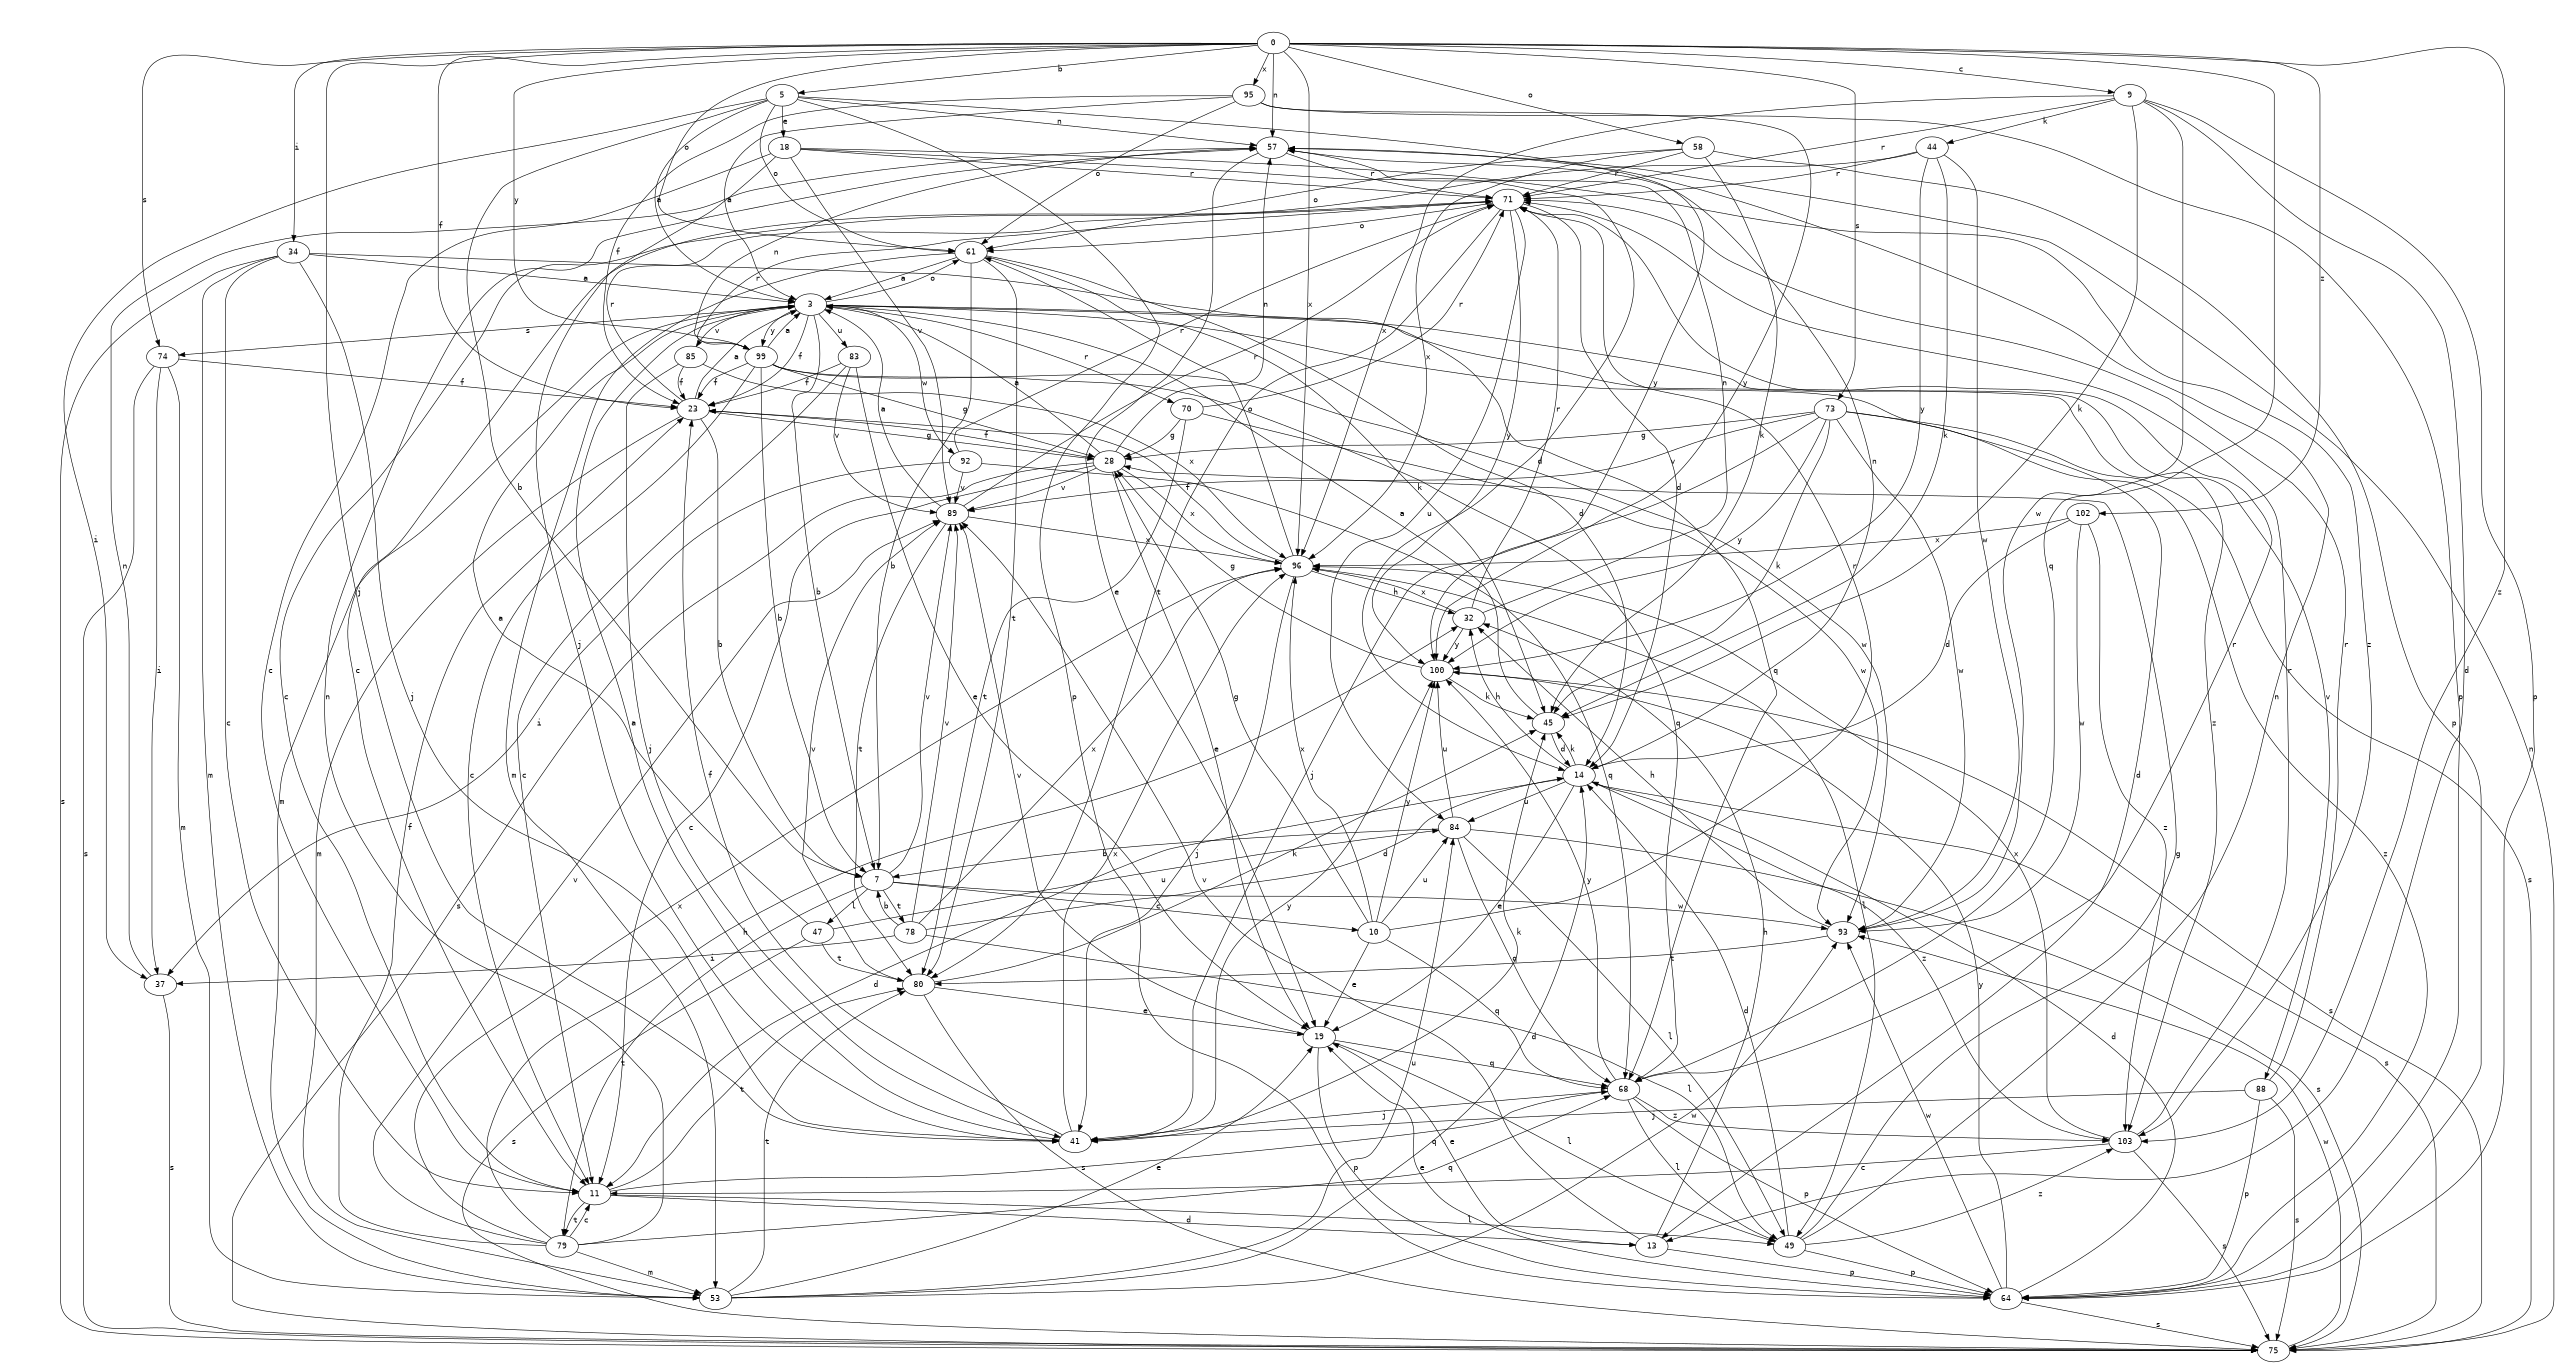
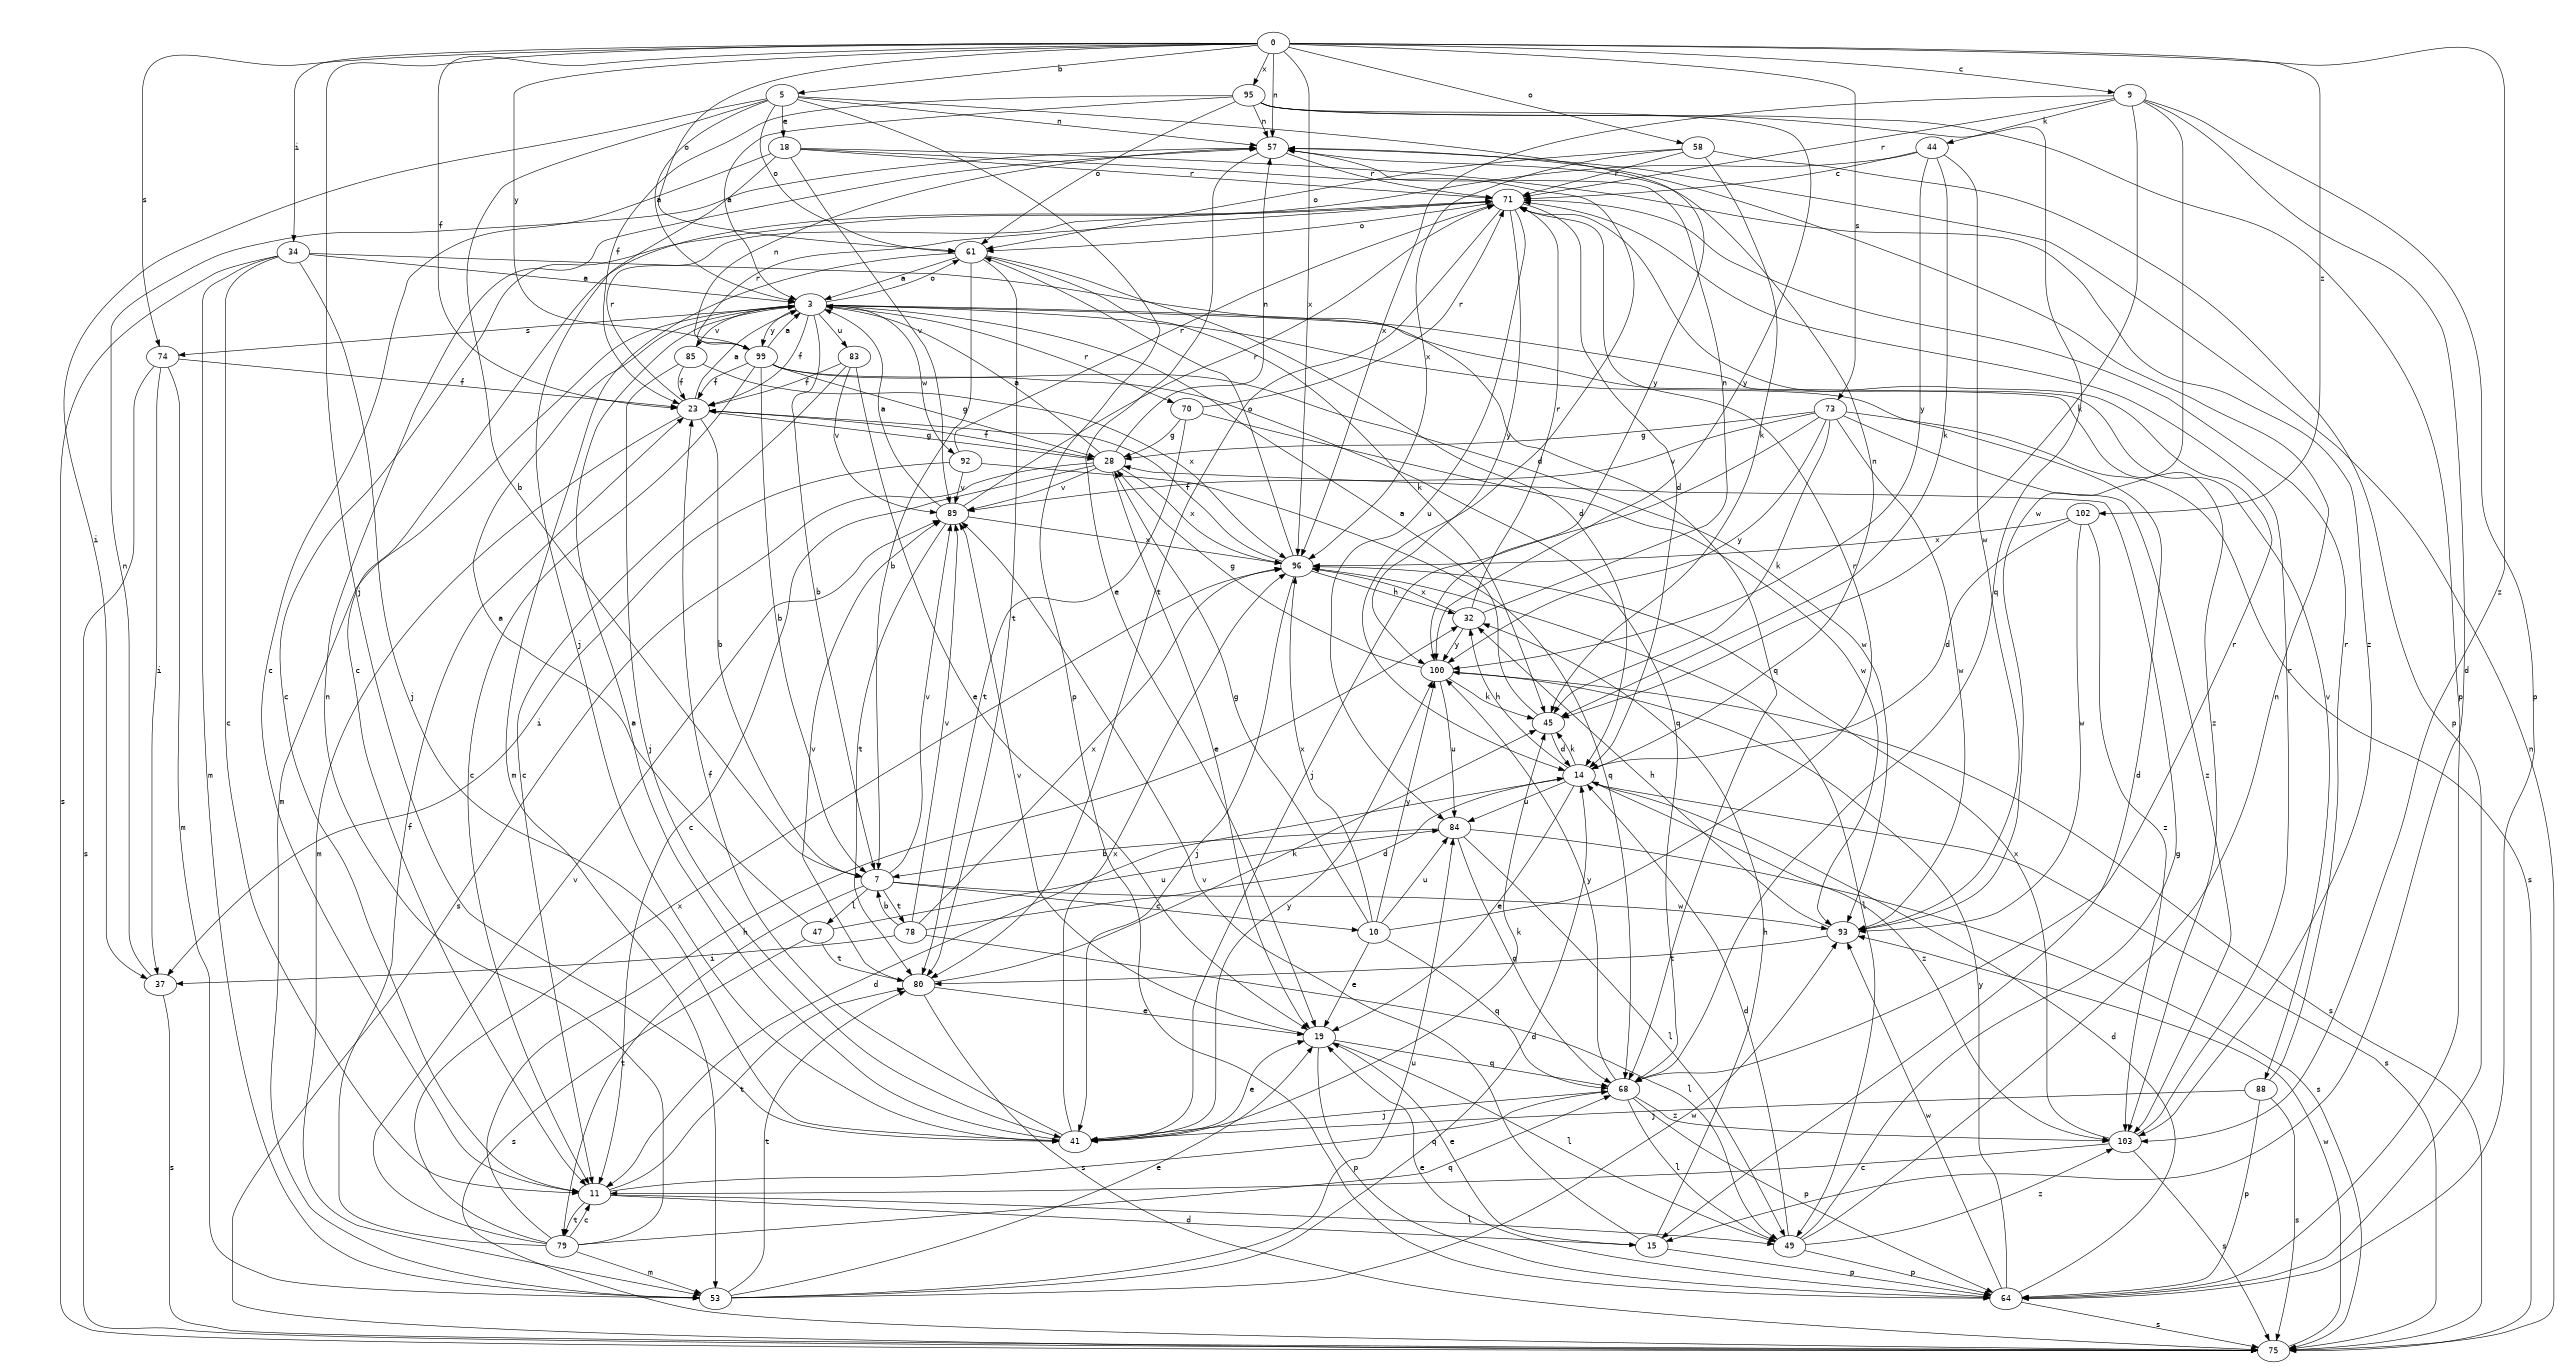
edge "95" -> "57": added, label "n"
edge "44" -> "71": label "r" -> "c"
edge "0" -> "68": now "95" -> "68"
edge "84" -> "100": reversed
edge "73" -> "64": now "73" -> "103"
edge "41" -> "19": added, label "e"
node "13": label "13" -> "15"
